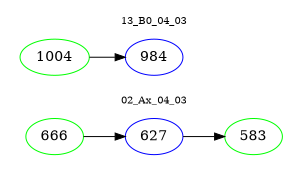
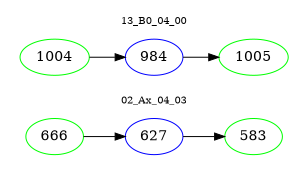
cluster "13_B0_04_03": label "13_B0_04_03" -> "13_B0_04_00"
node "1005": added
